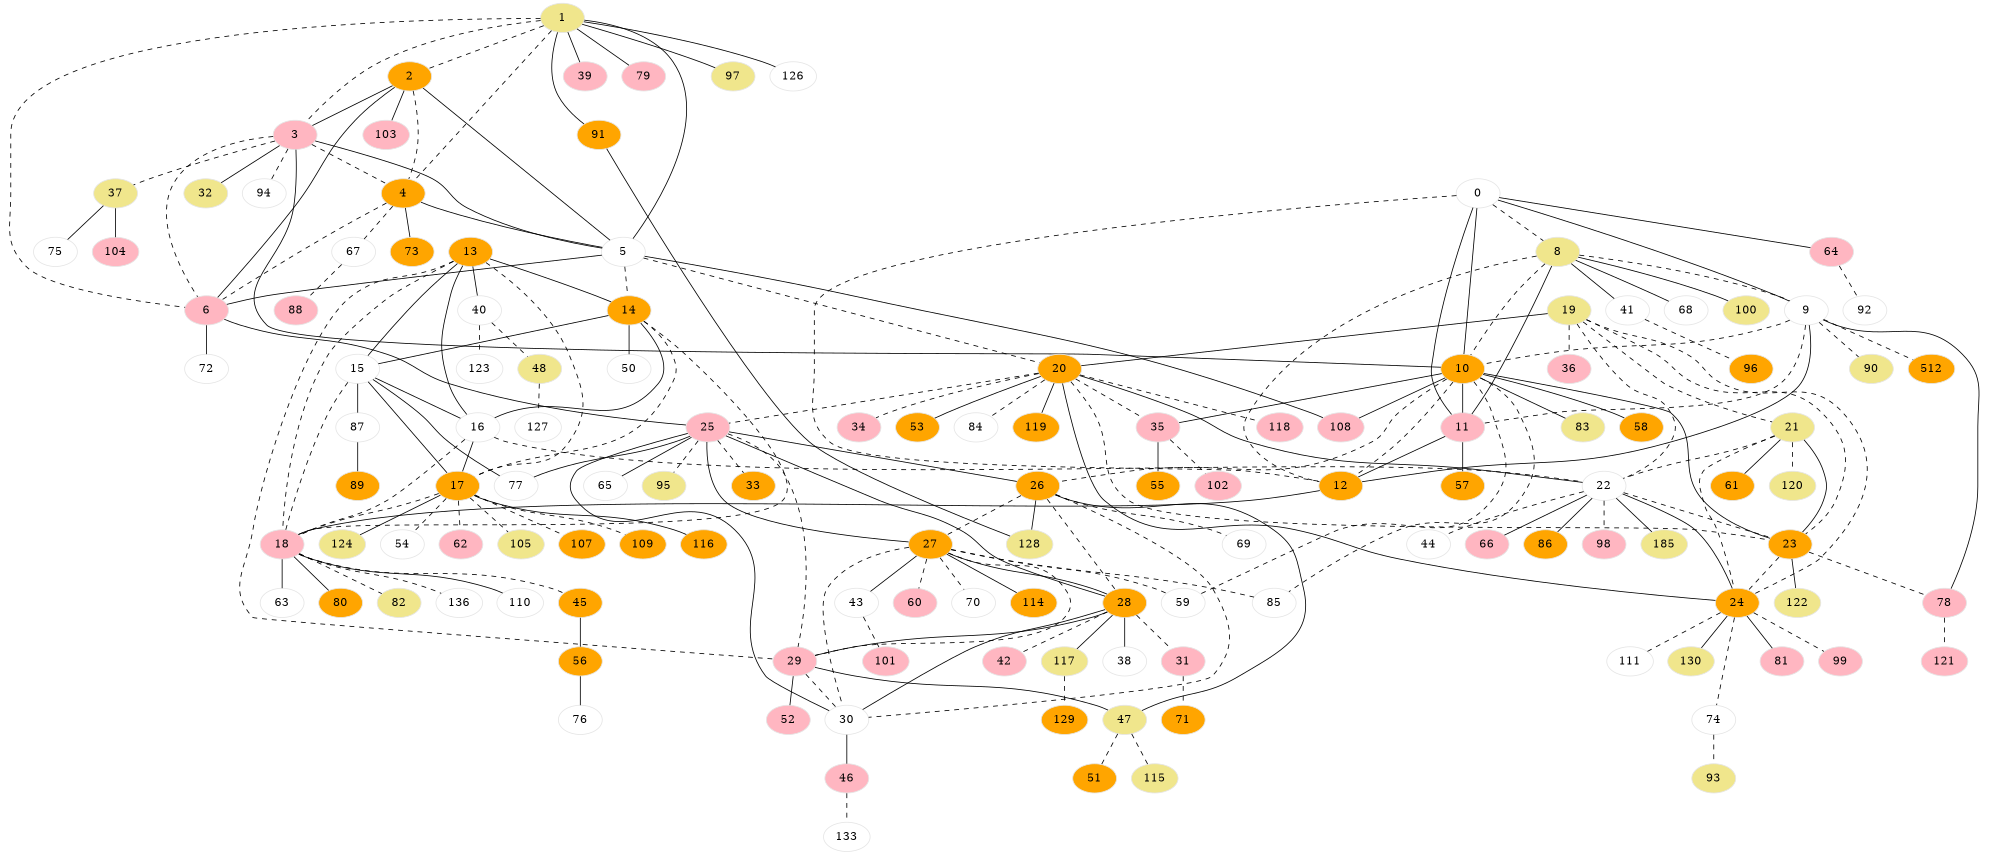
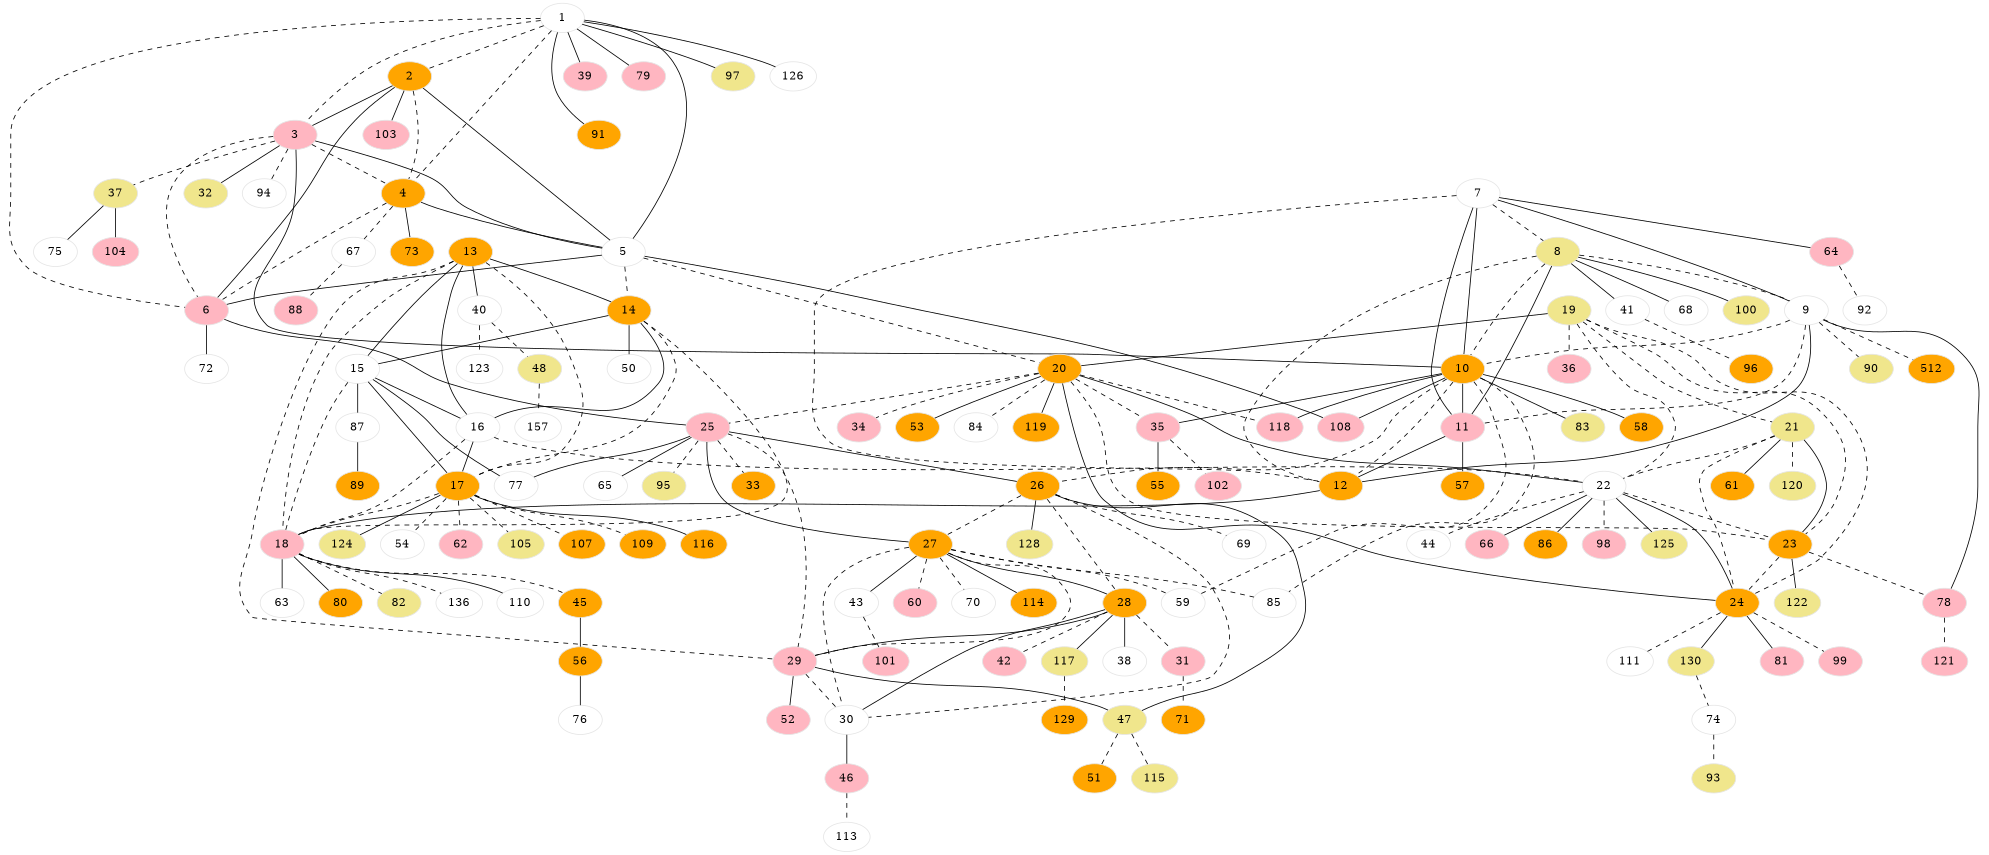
node "1": fillcolor khaki -> white
node "0": label "0" -> "7"
edge "91" -- "128": removed
edge "10" -- "23": now "10" -- "118"
node "127": label "127" -> "157"
edge "25" -- "30": removed
edge "25" -- "28": removed
node "185": label "185" -> "125"
edge "24" -- "74": now "130" -- "74"
node "133": label "133" -> "113"
